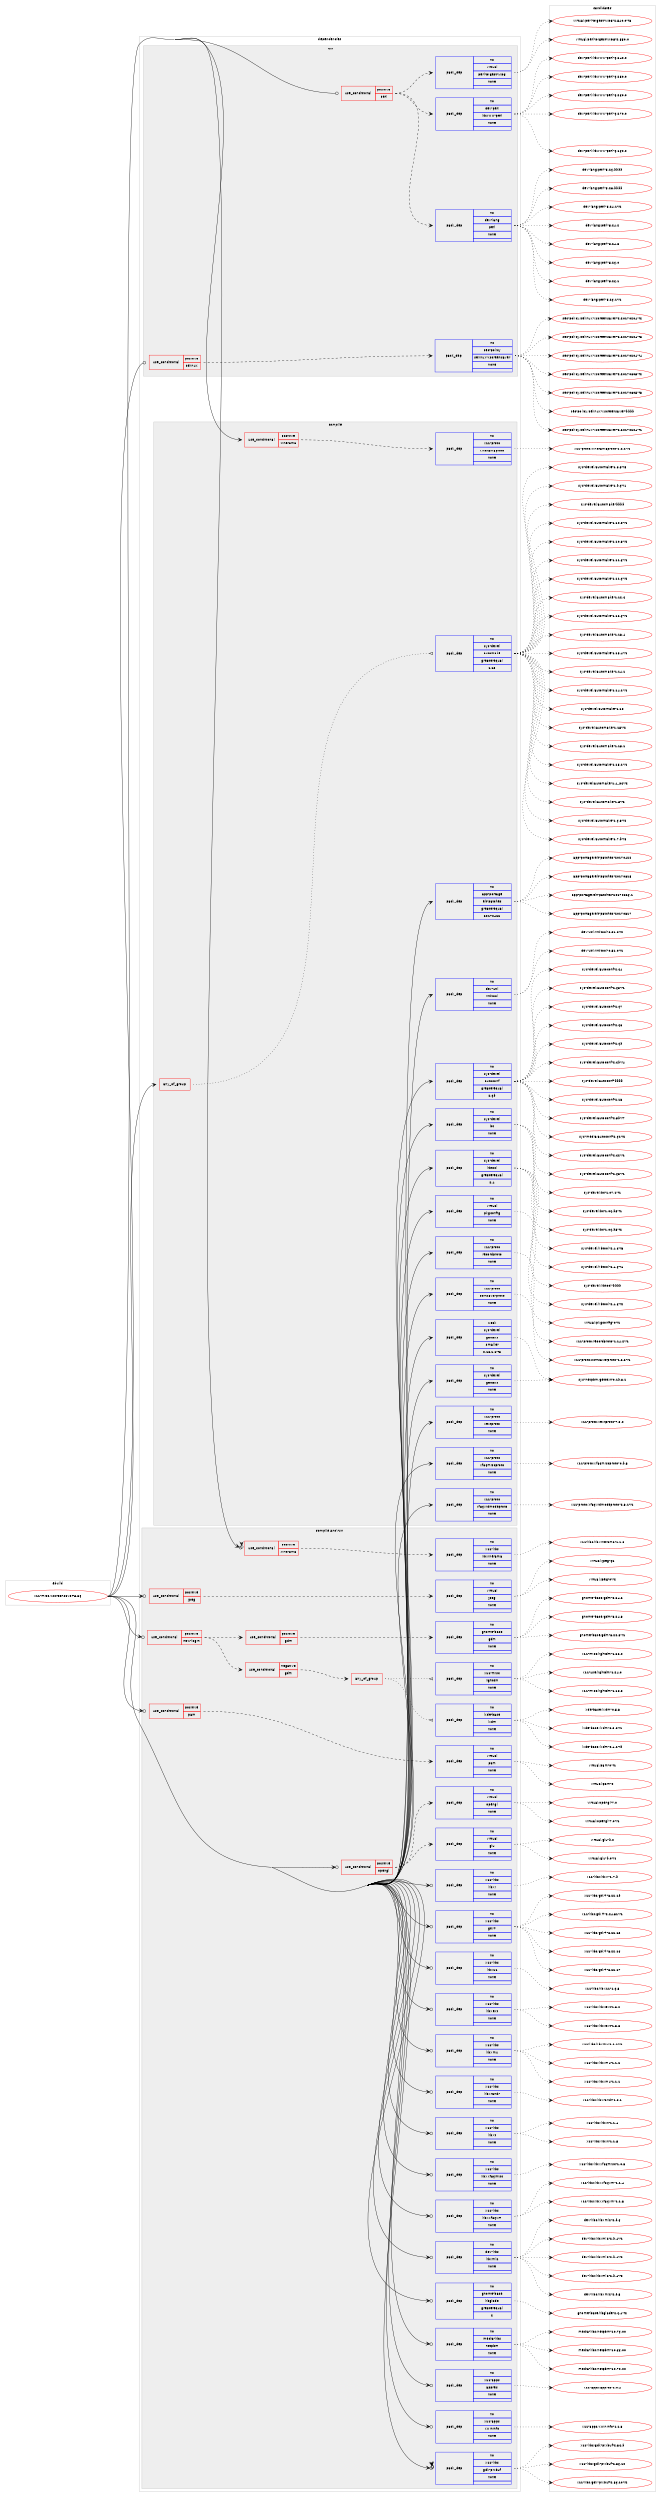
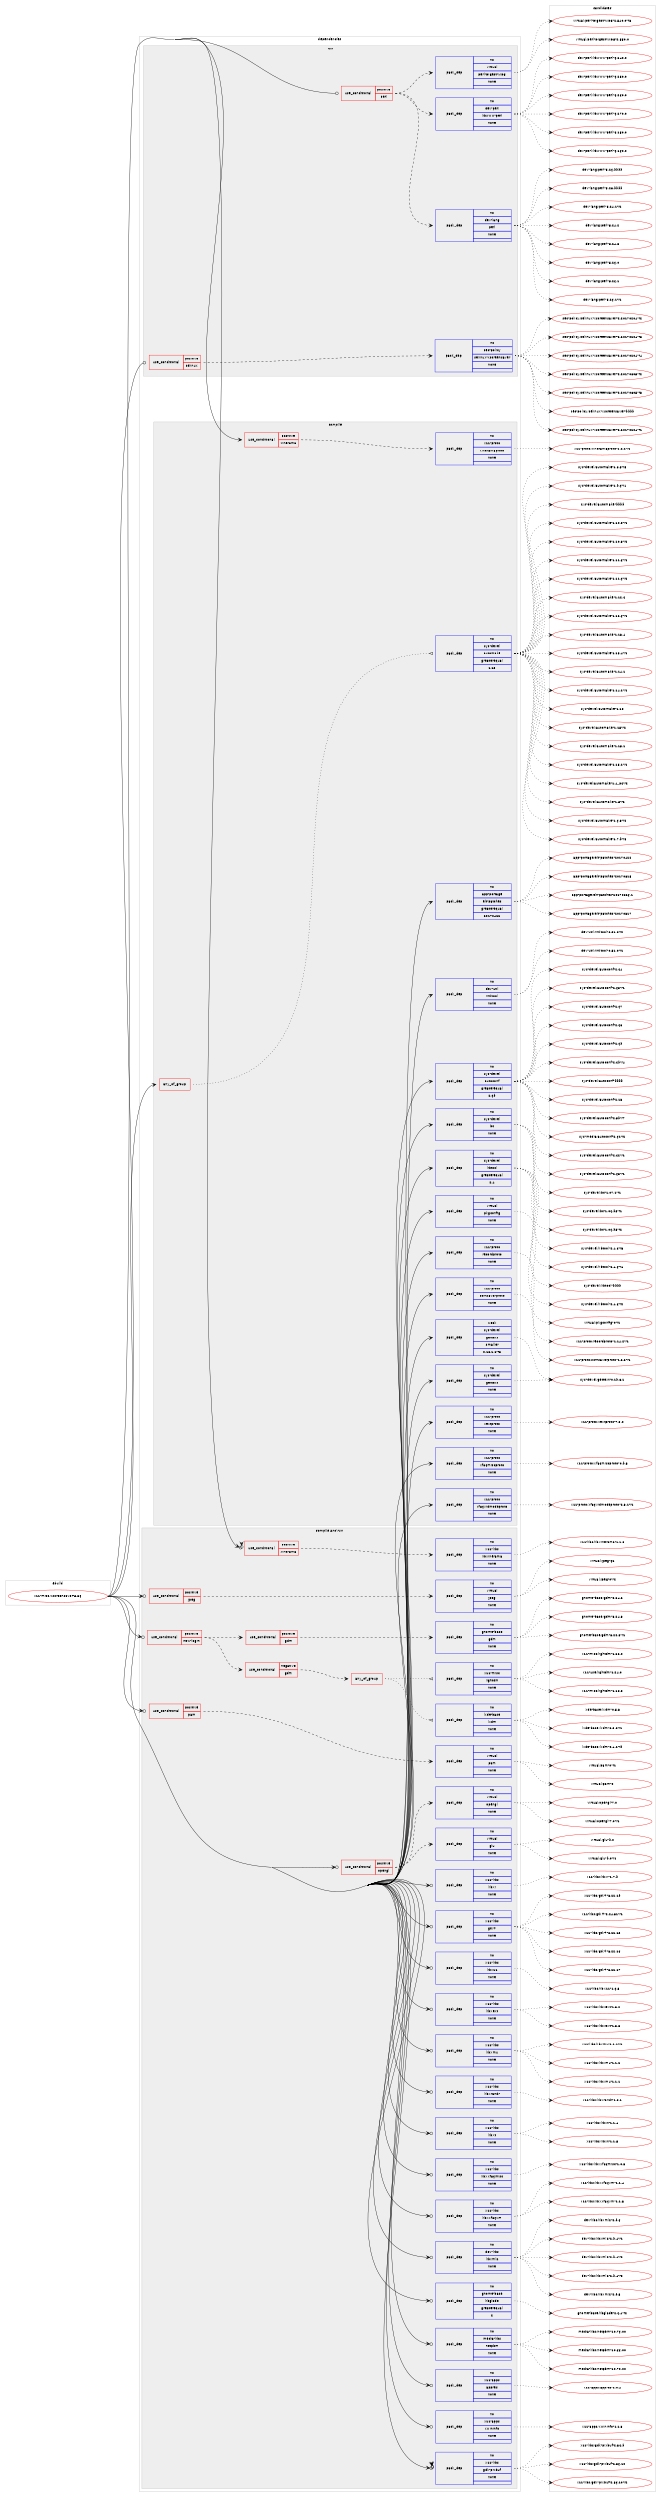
node "dev-perl/libwww-perl-6.150.0": added
node "sys-netpbm/gettext-0.19.8.1": label "sys-netpbm/gettext-0.19.8.1" -> "sys-devel/gettext-0.19.8.1"
